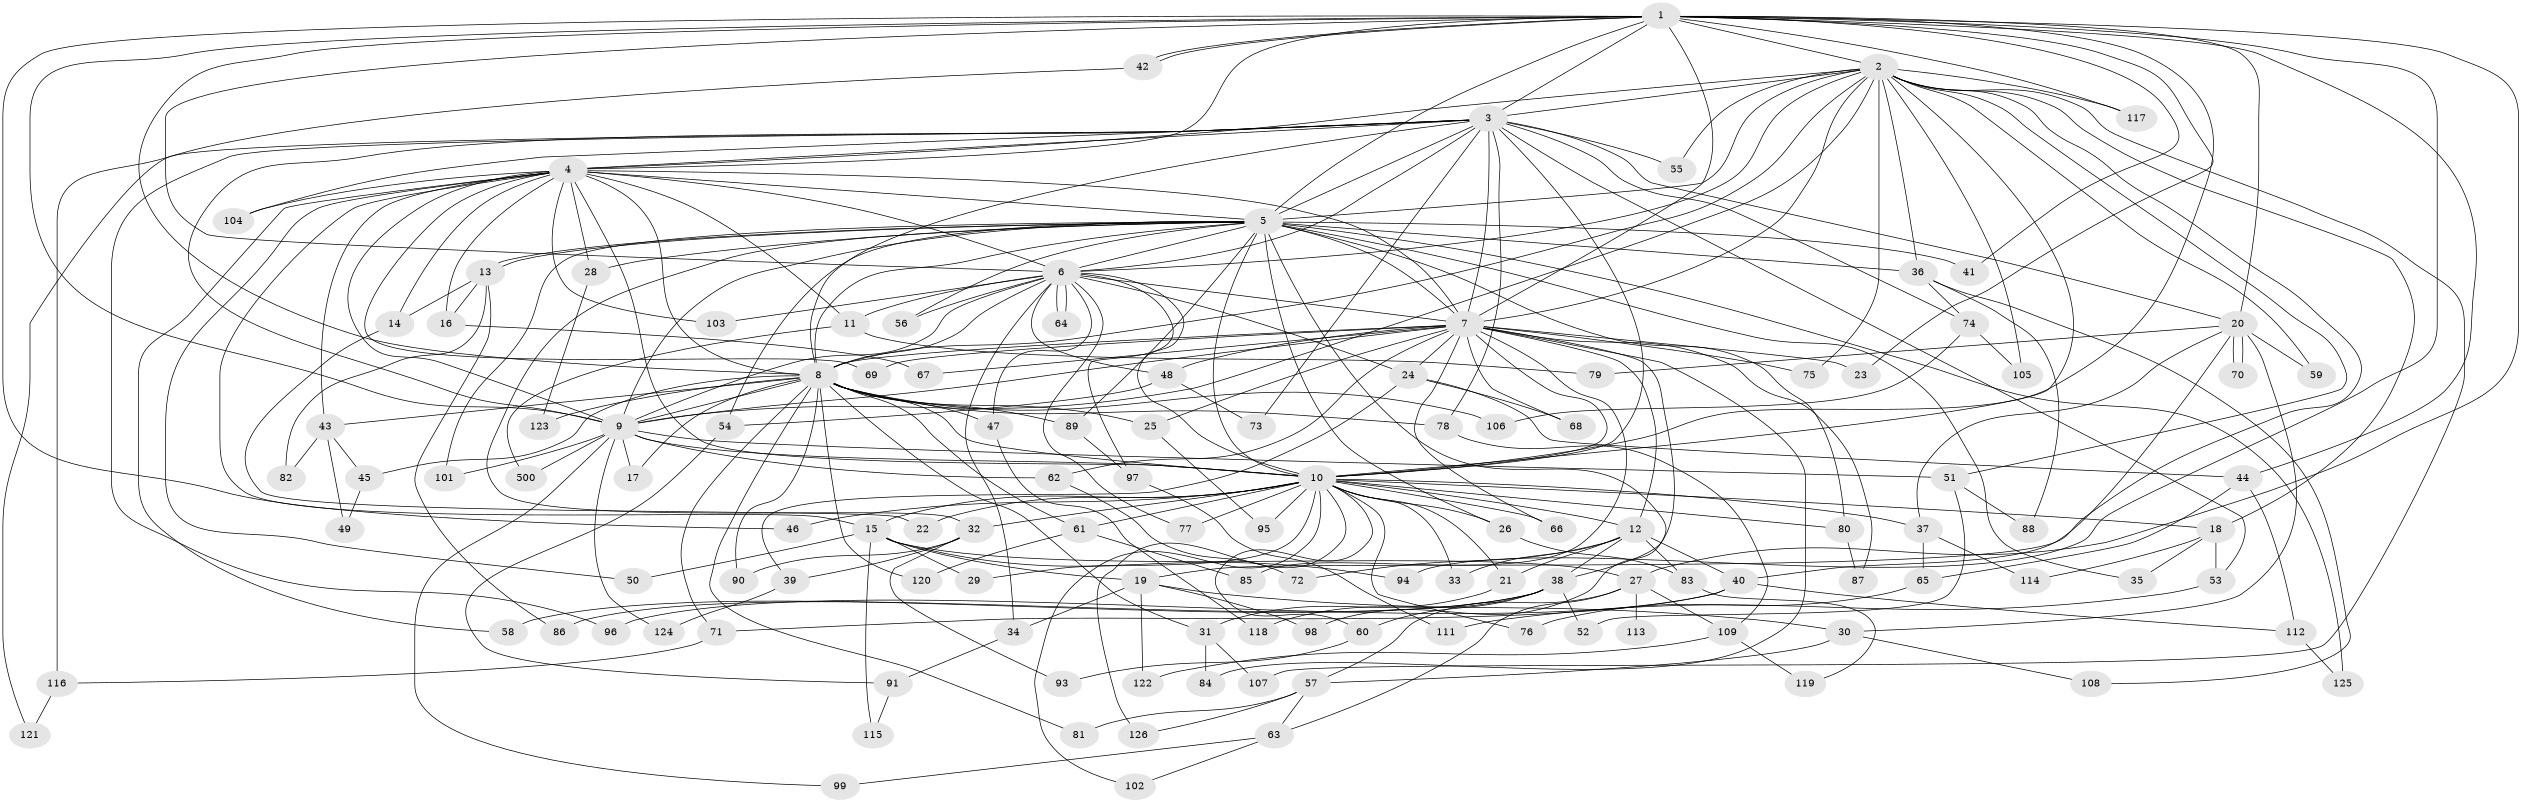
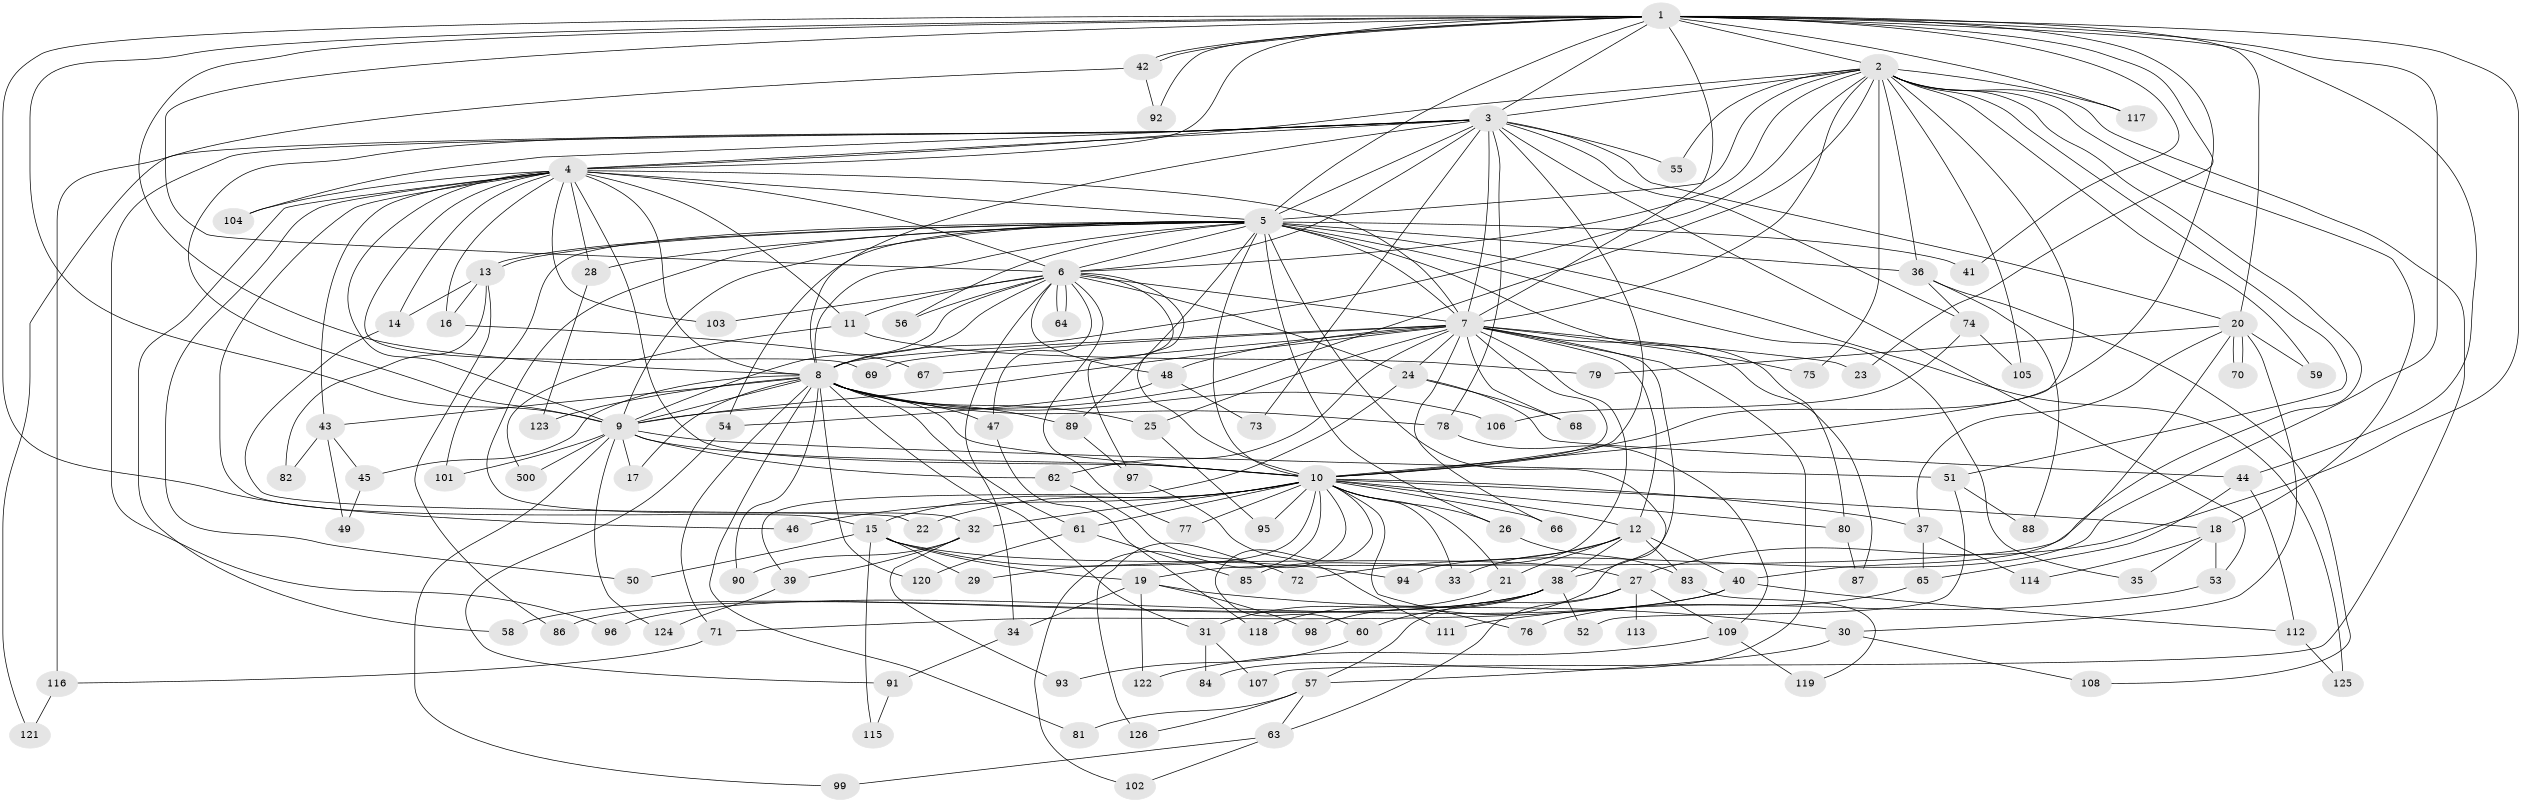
node "92": added
